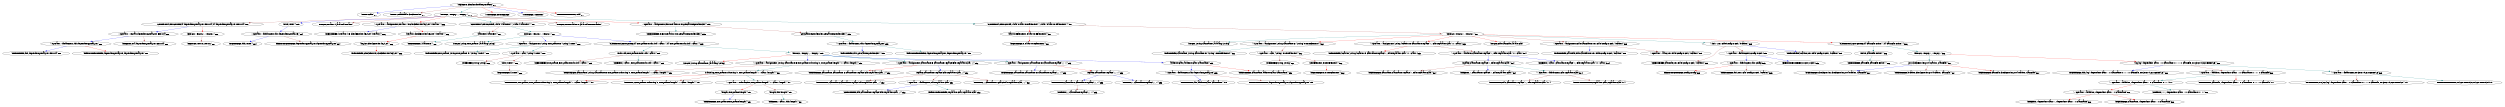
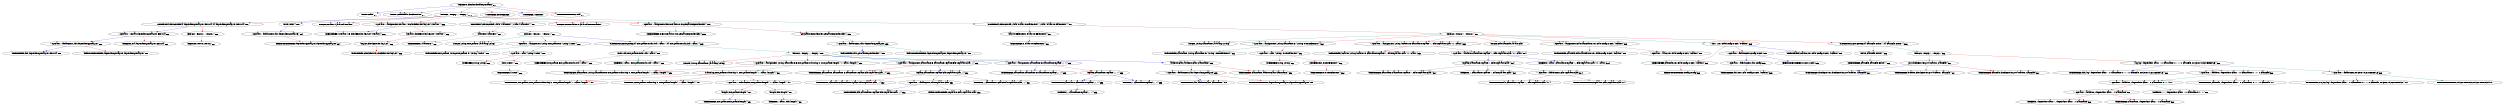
node "(IDENTIFIER,this,reset())": removed
edge "(<operator>.fieldAccess,this.config)" -> "(FIELD_IDENTIFIER,config,config)": now "(IDENTIFIER,classFile,new File(config.srcDir, location))" -> "(FIELD_IDENTIFIER,config,config)"
